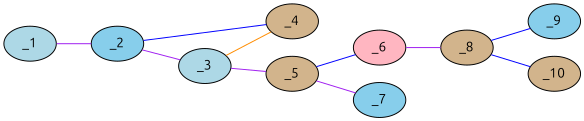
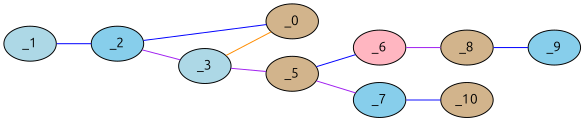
node "_4": label "_4" -> "_0"
edge "_1" -- "_2": color purple -> blue
edge "_8" -- "_10": now "_7" -- "_10"
